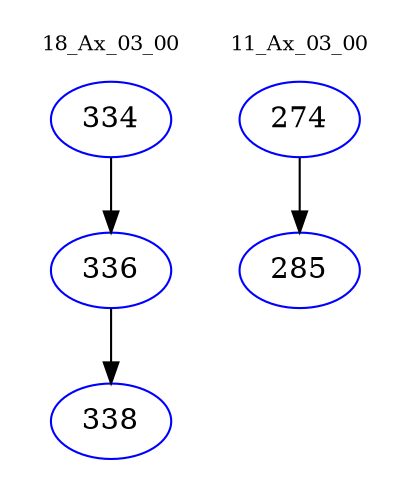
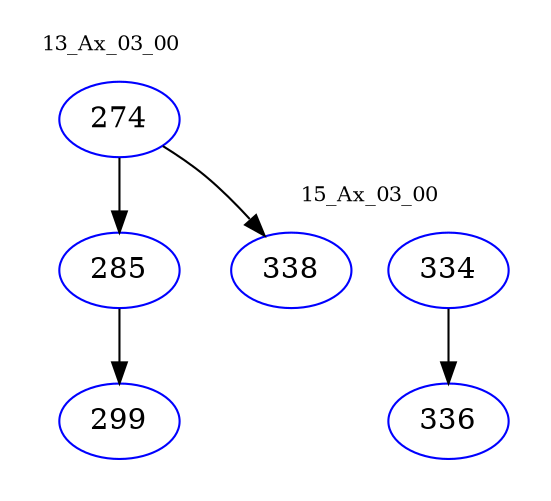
cluster "18_Ax_03_00": label "18_Ax_03_00" -> "15_Ax_03_00"
cluster "11_Ax_03_00": label "11_Ax_03_00" -> "13_Ax_03_00"
edge "336" -> "338": now "274" -> "338"
node "299": added
